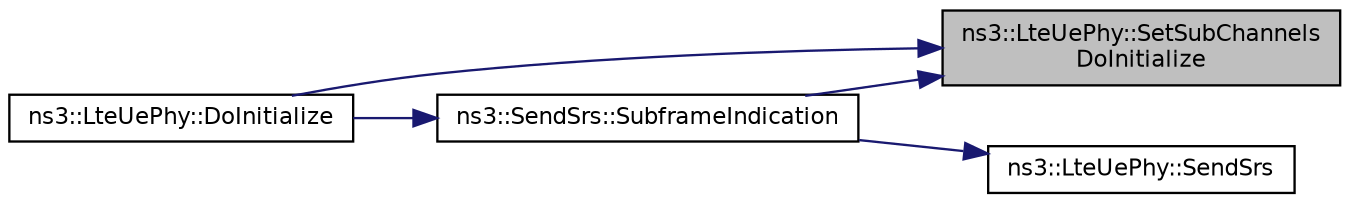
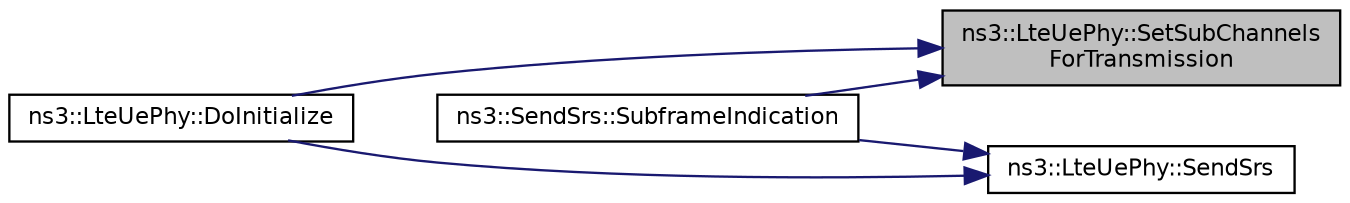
node "ns3::LteUePhy::SetSubChannels DoInitialize": label "ns3::LteUePhy::SetSubChannels DoInitialize" -> "ns3::LteUePhy::SetSubChannels ForTransmission"
edge "ns3::LteUePhy::DoInitialize" -> "ns3::SendSrs::SubframeIndication": now "ns3::LteUePhy::DoInitialize" -> "ns3::LteUePhy::SendSrs"
